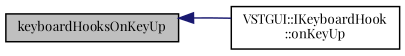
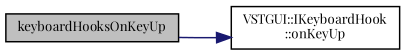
edge "VSTGUI::IKeyboardHook ::onKeyUp" -> "keyboardHooksOnKeyUp": reversed
